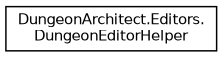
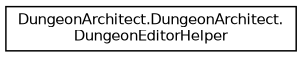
node "DungeonArchitect.Editors. DungeonEditorHelper": label "DungeonArchitect.Editors. DungeonEditorHelper" -> "DungeonArchitect.DungeonArchitect. DungeonEditorHelper"
